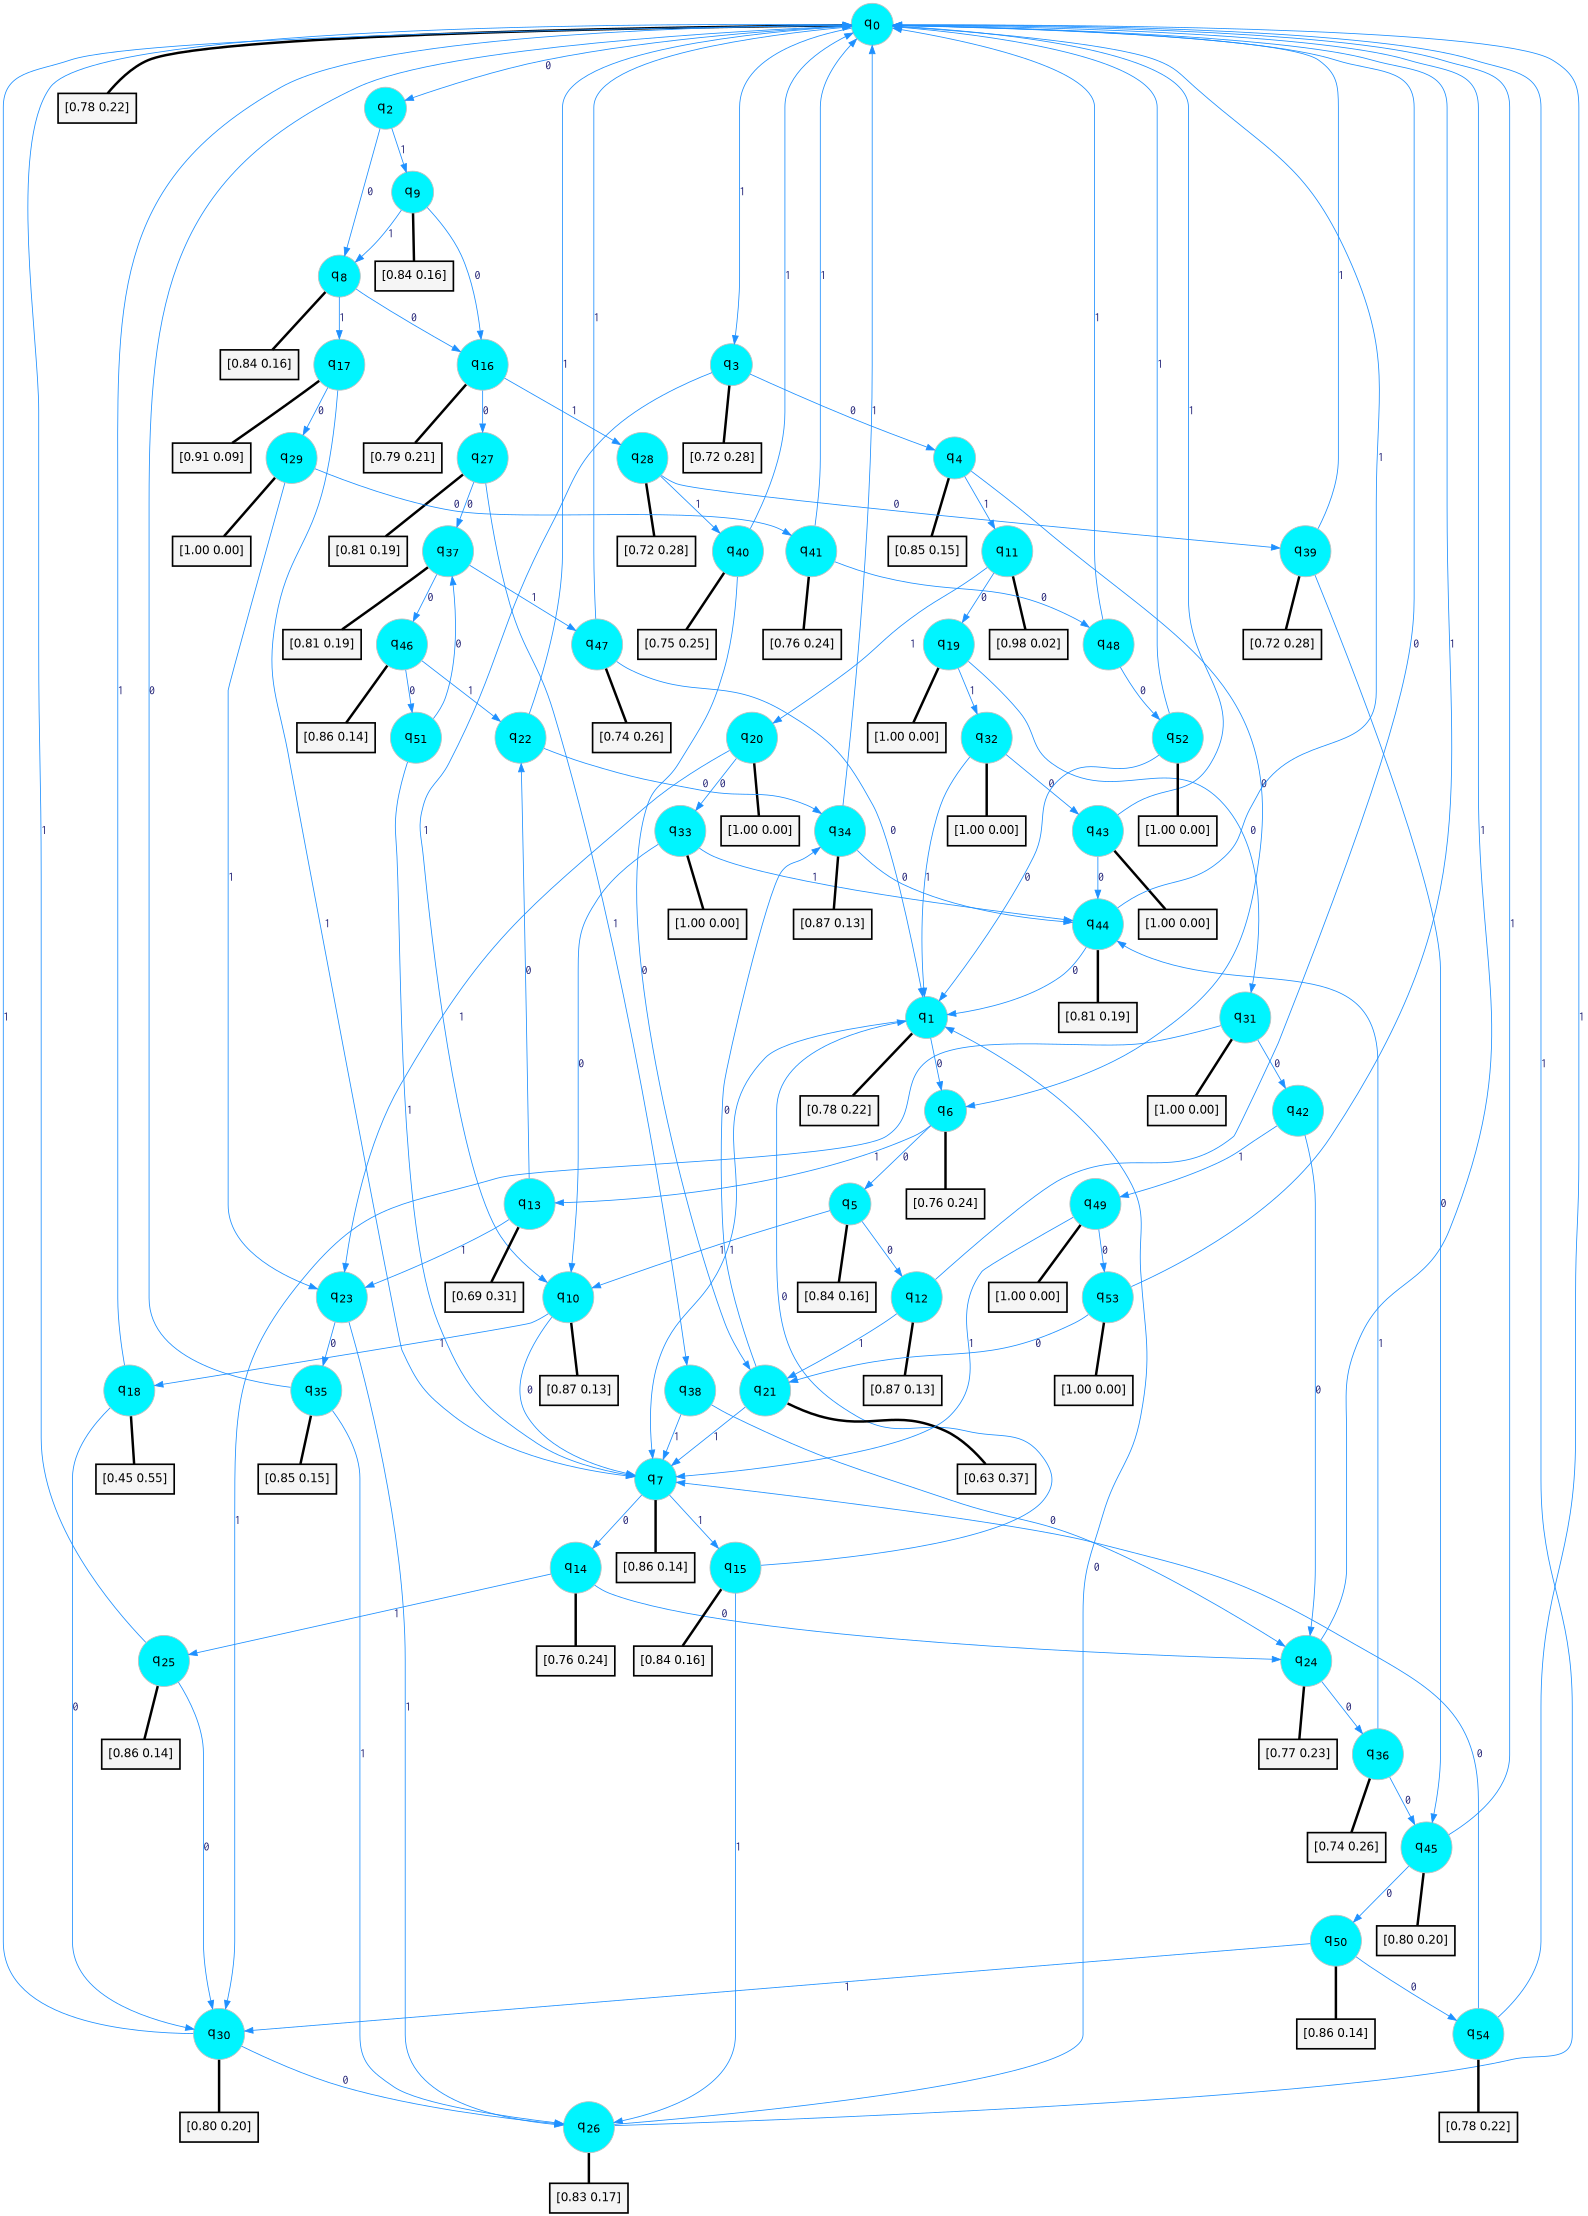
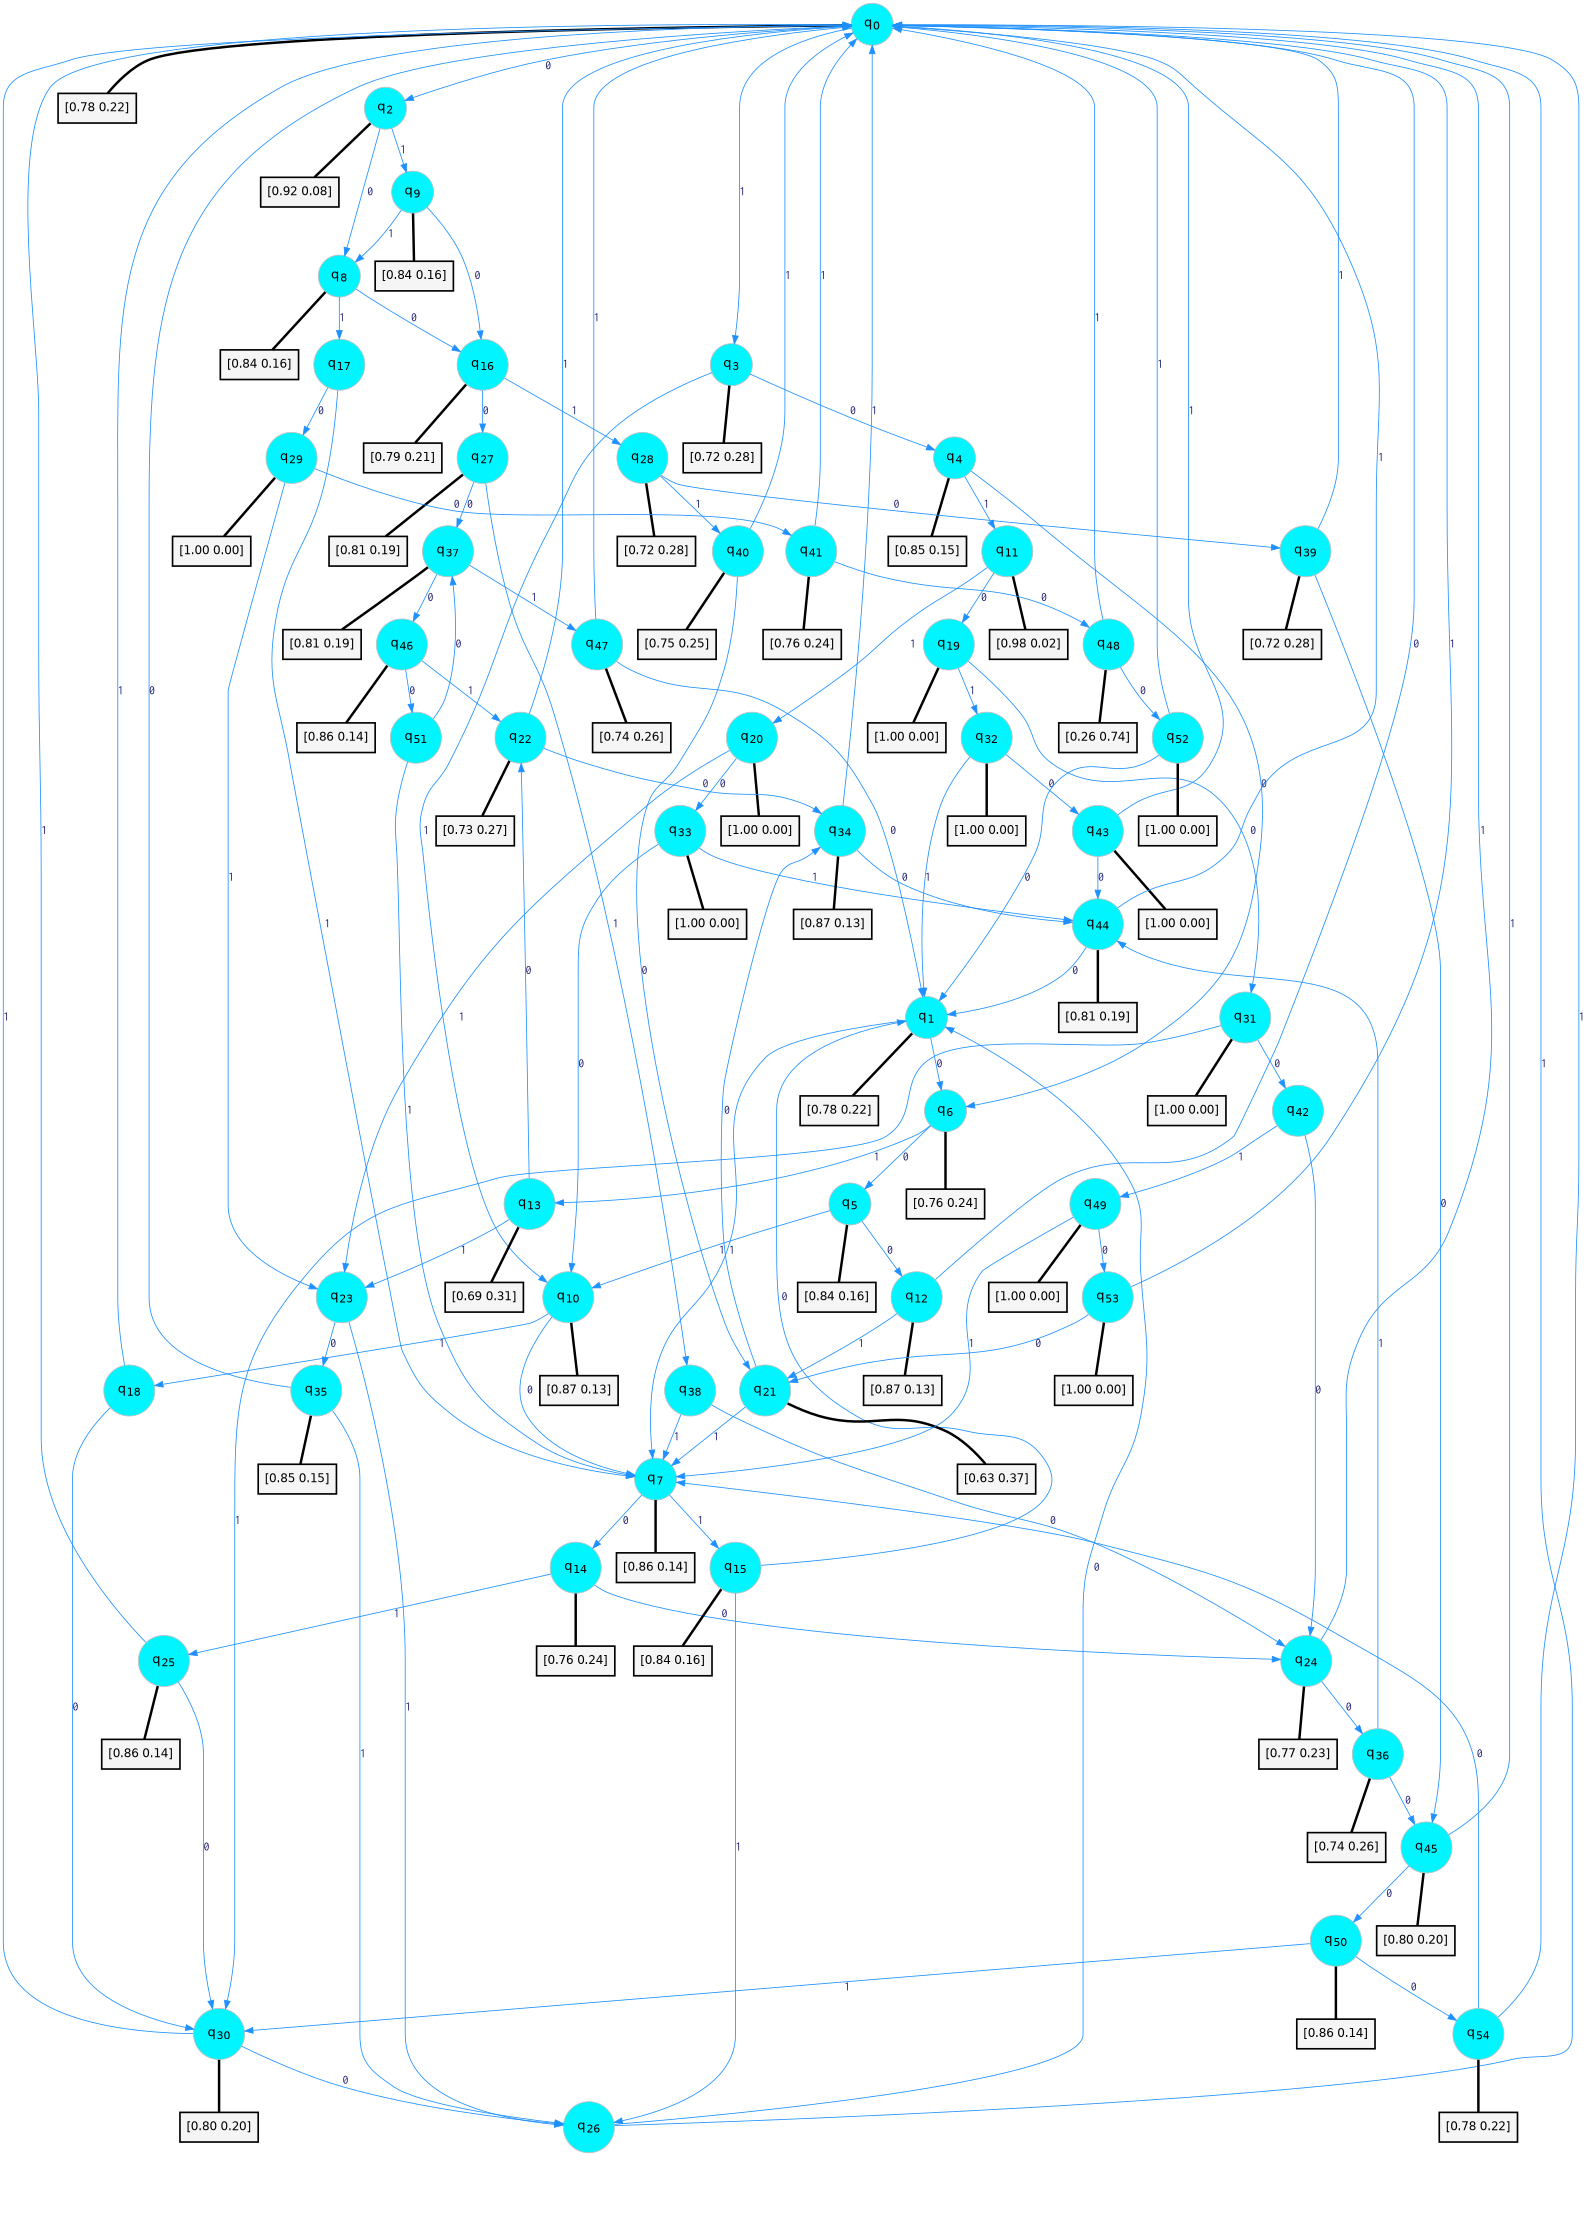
node "[0.92 0.08]": added
node "[0.91 0.09]": removed
node "[0.26 0.74]": added
node "[0.73 0.27]": added
node "[0.45 0.55]": removed
node "[0.83 0.17]": removed
